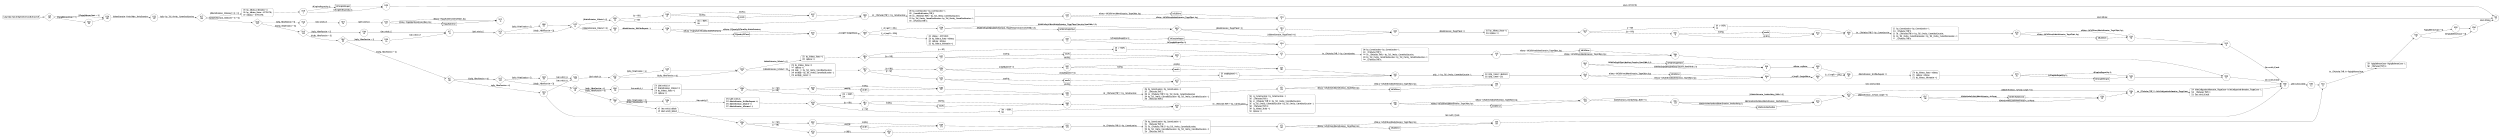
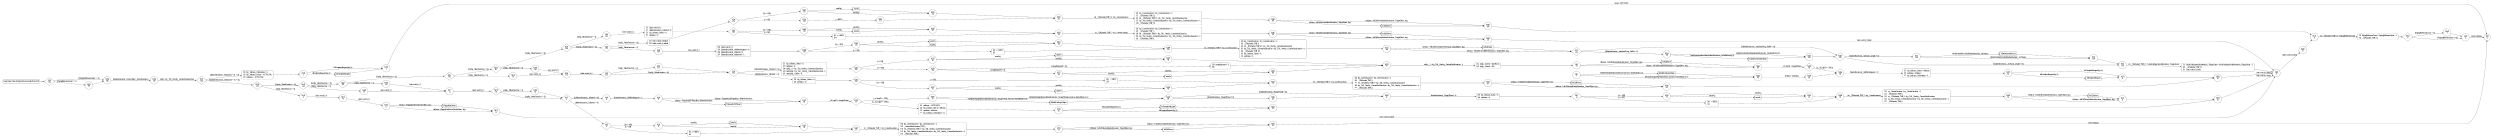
edge "N154 115" -> "N337 13": now "N175 14" -> "N337 13"
